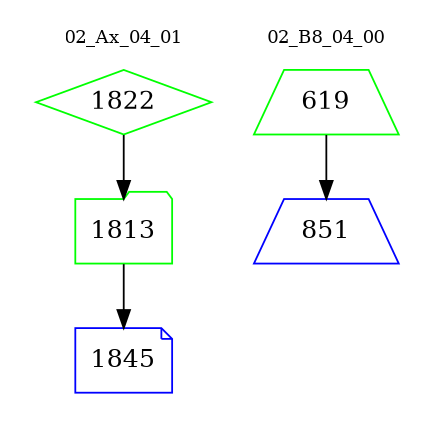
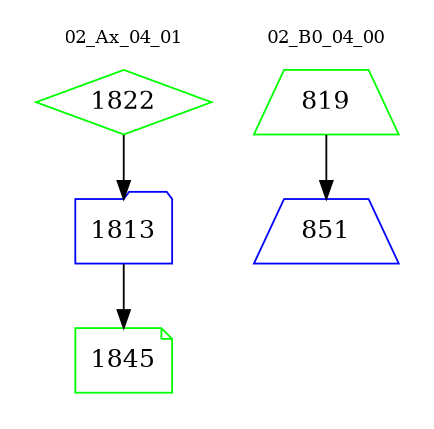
cluster "02_B8_04_00": label "02_B8_04_00" -> "02_B0_04_00"
node "619": label "619" -> "819"
node "1813": color green -> blue
node "1845": color blue -> green
